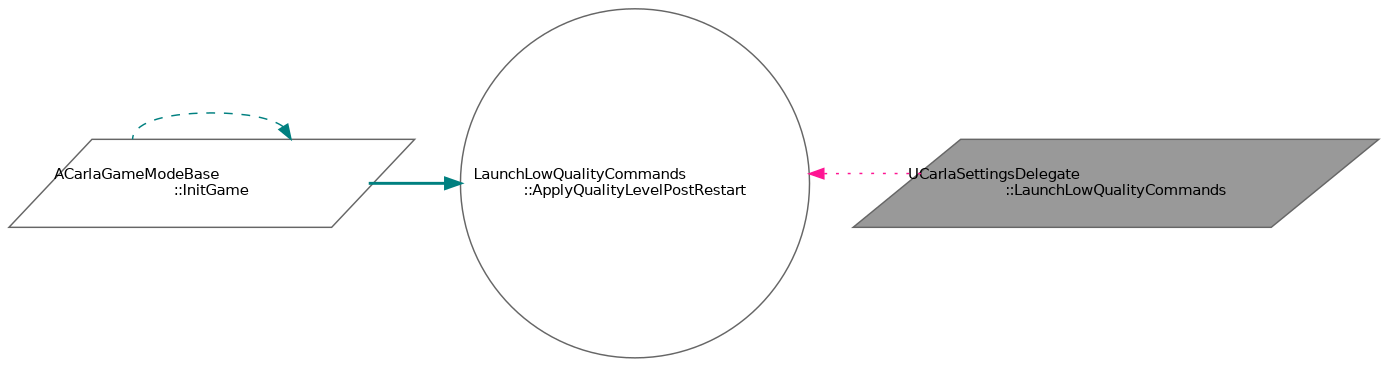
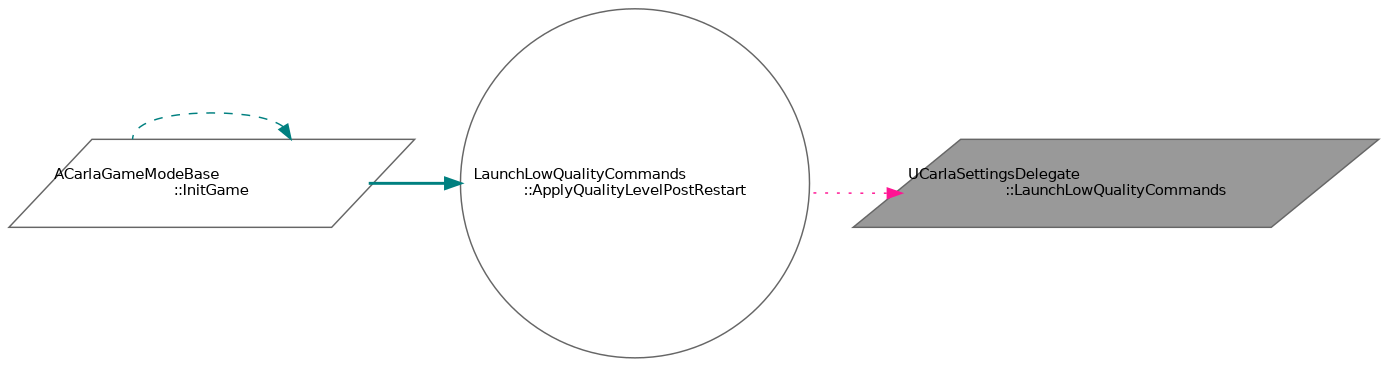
edge "UCarlaSettingsDelegate ::LaunchLowQualityCommands" -> "LaunchLowQualityCommands ::ApplyQualityLevelPostRestart": reversed
